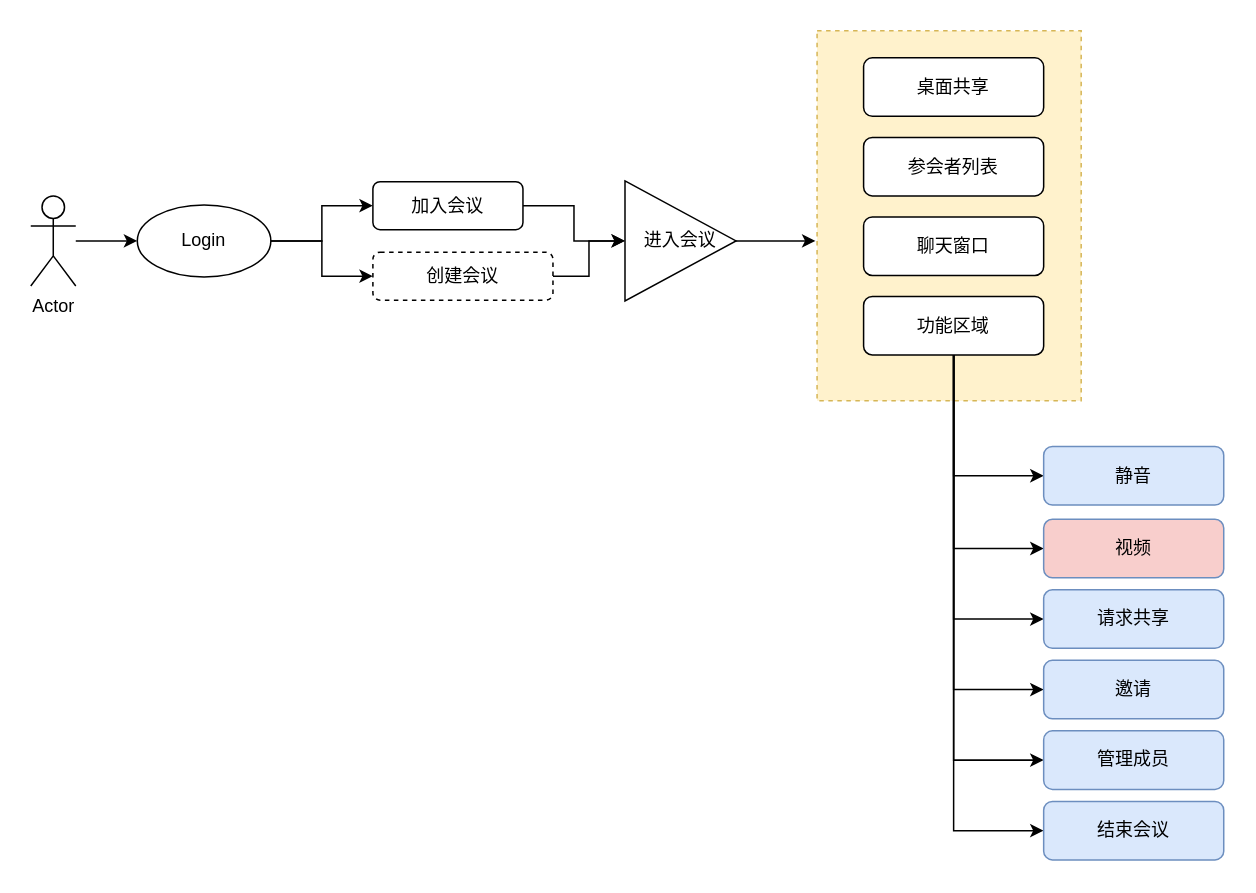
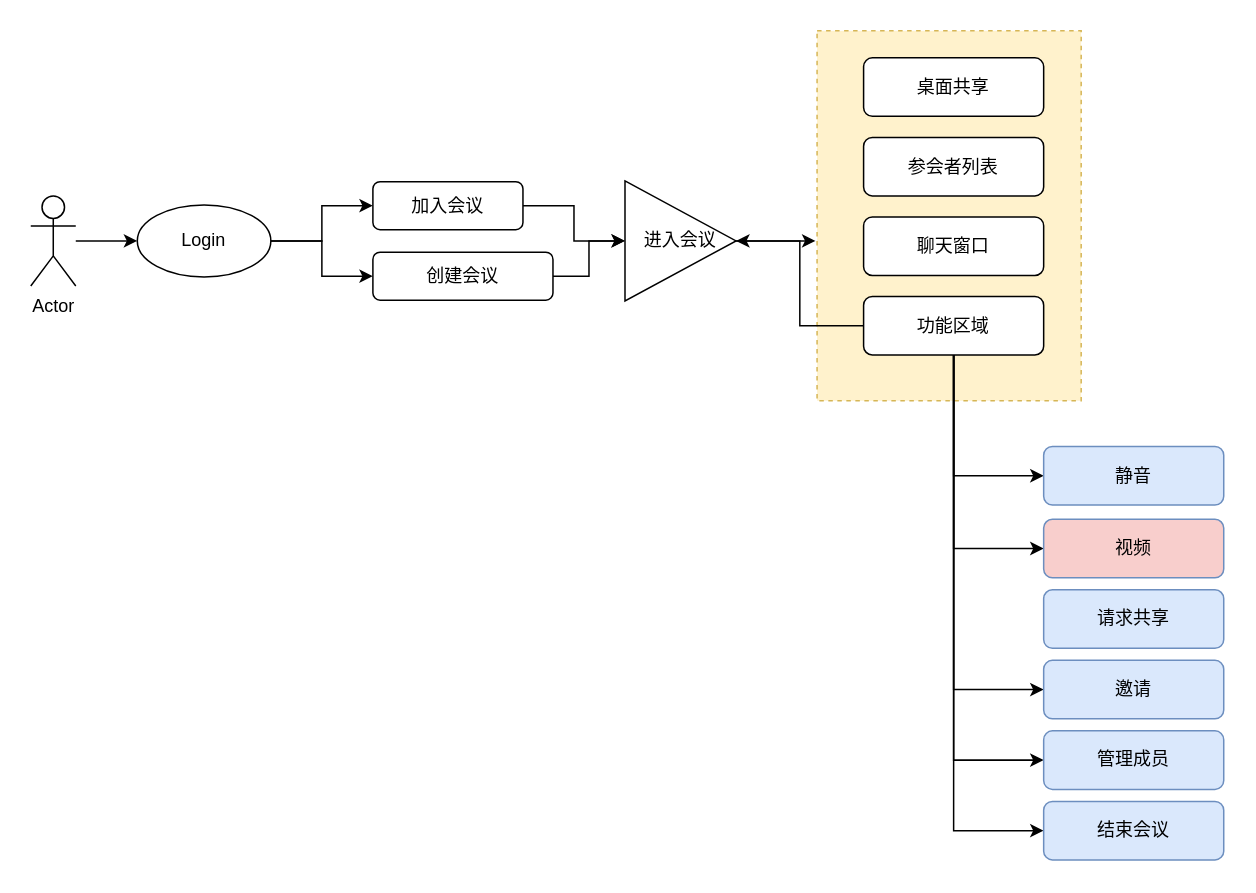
node "创建会议": style dashed -> solid
edge "功能区域" -> "请求共享": now "功能区域" -> "进入会议"
